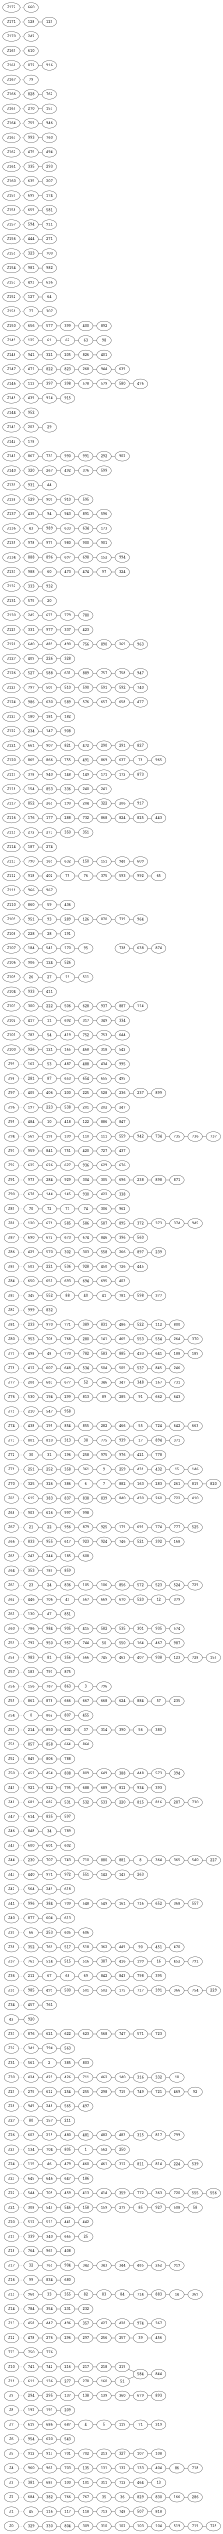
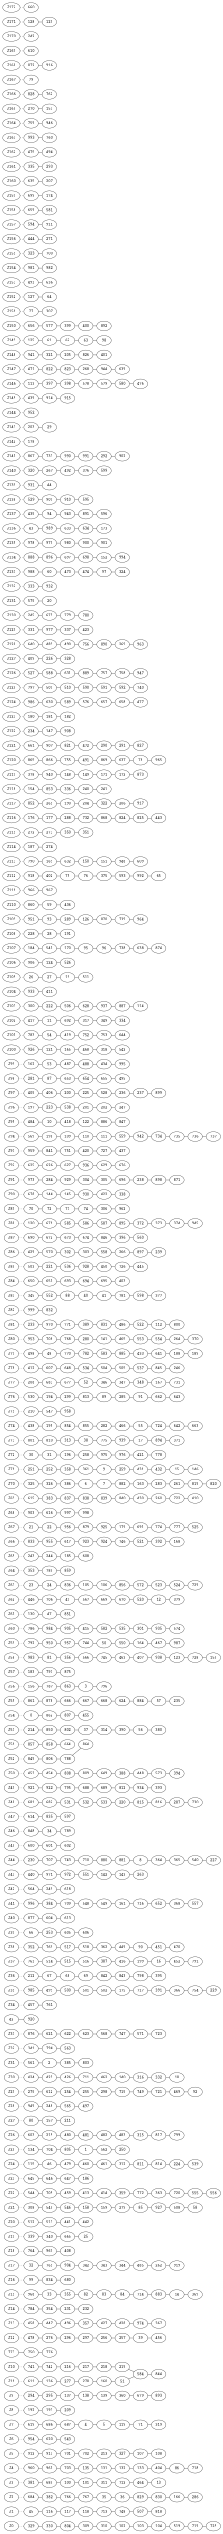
node "96": added
edge "664" -- "864": now "788" -- "864"
